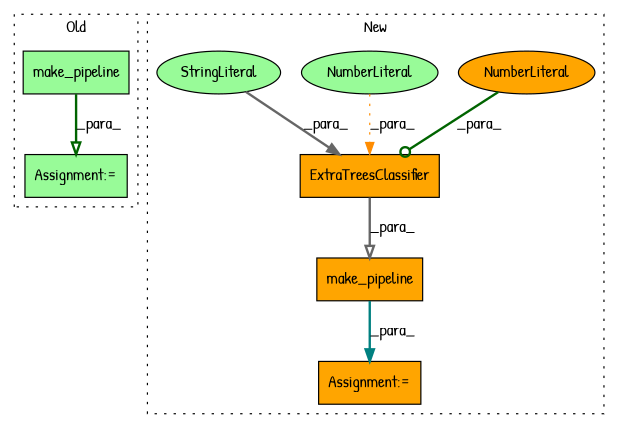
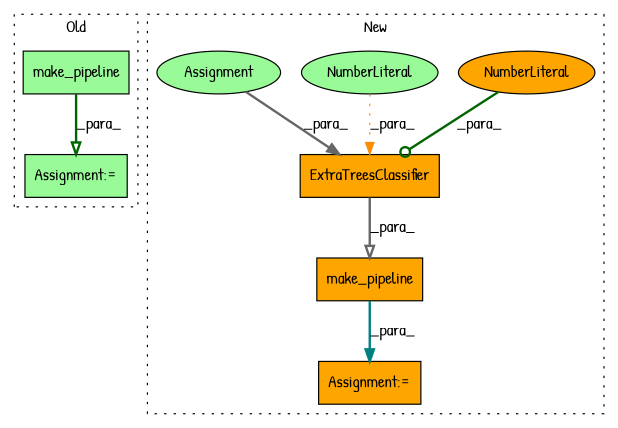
node "StringLiteral": label "StringLiteral" -> "Assignment"
